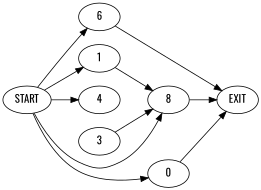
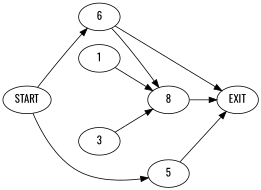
edge "START" -> "1": removed
node "4": removed
edge "START" -> "8": now "6" -> "8"
node "0": label "0" -> "5"
